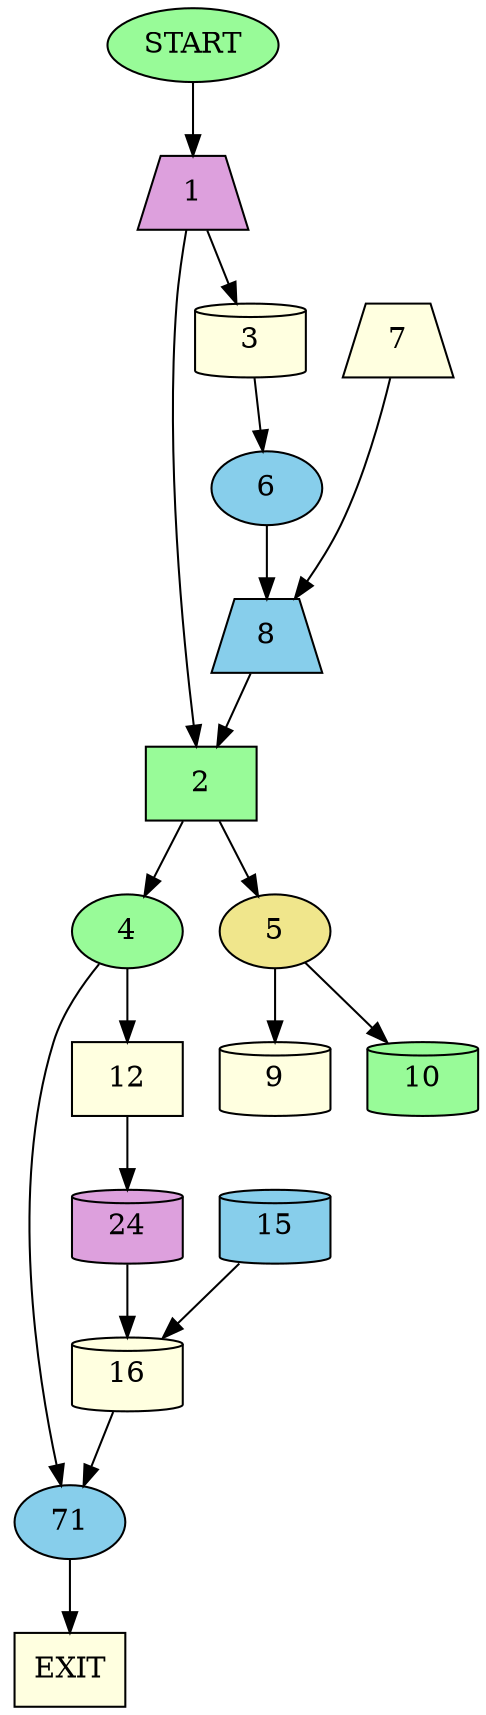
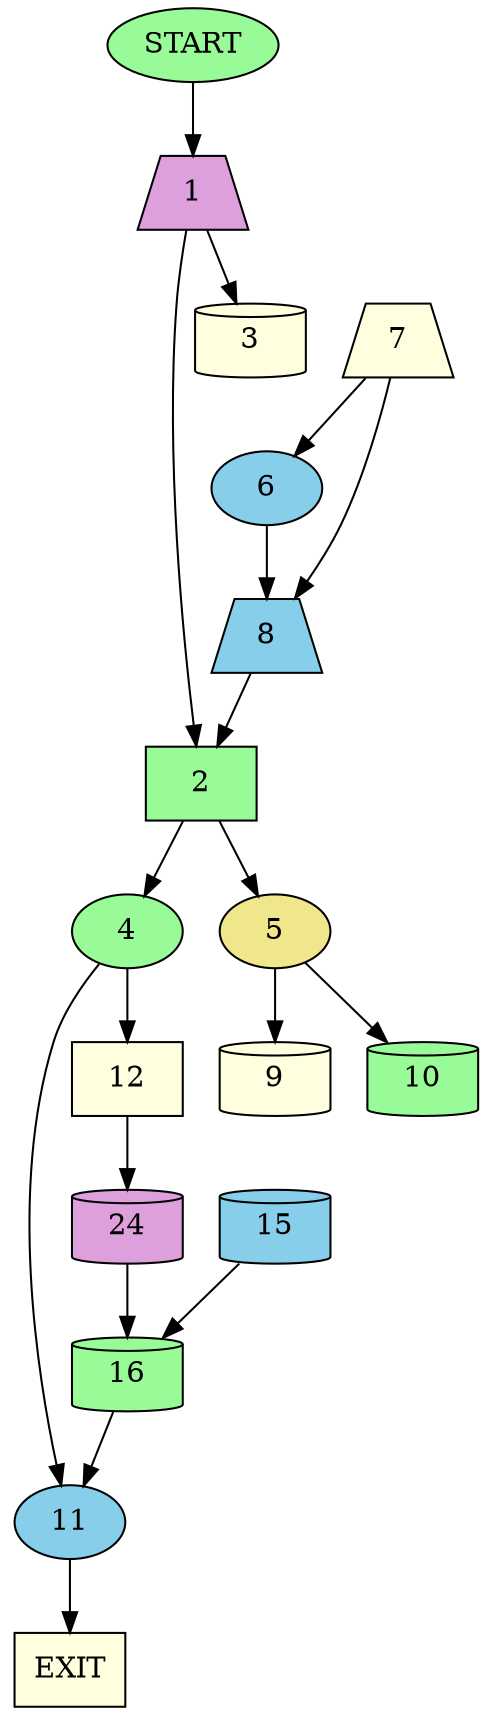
edge "3" -> "6": now "7" -> "6"
node "16": fillcolor lightyellow -> palegreen
node "71": label "71" -> "11"
